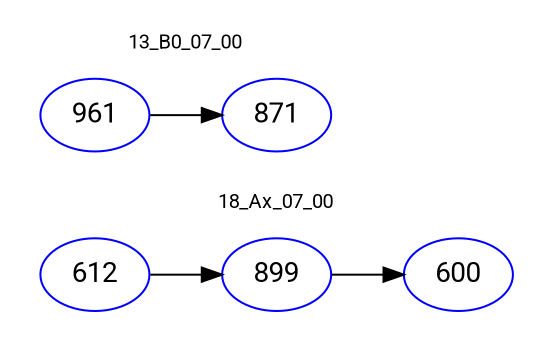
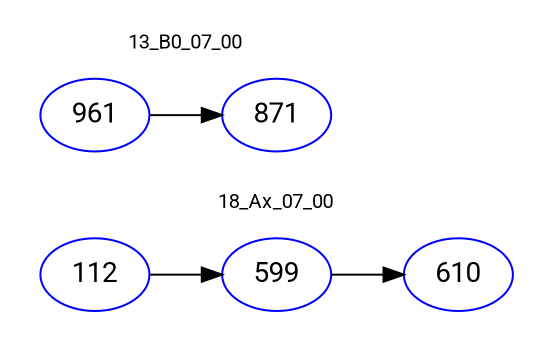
node "612": label "612" -> "112"
node "899": label "899" -> "599"
node "600": label "600" -> "610"
